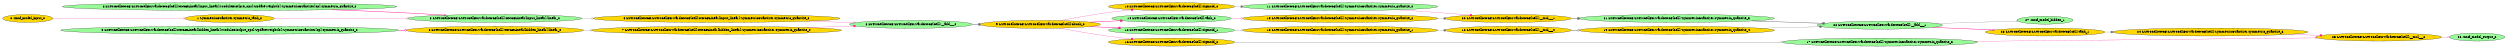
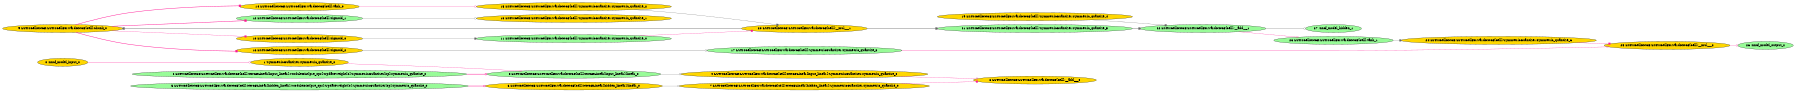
node "1 SymmetricQuantizer/symmetric_tanh_0": label "1 SymmetricQuantizer/symmetric_tanh_0" -> "1 SymmetricQuantizer/symmetric_quantize_0"
node "14 LSTMCellNNCF/LSTMCellForwardNNCF[cell]/tanh_0": fillcolor palegreen -> gold
node "8 LSTMCellNNCF/LSTMCellForwardNNCF[cell]/__add___0": fillcolor palegreen -> gold
edge "8 LSTMCellNNCF/LSTMCellForwardNNCF[cell]/__add___0" -> "9 LSTMCellNNCF/LSTMCellForwardNNCF[cell]/chunk_0": now "20 LSTMCellNNCF/LSTMCellForwardNNCF[cell]/__mul___1" -> "9 LSTMCellNNCF/LSTMCellForwardNNCF[cell]/chunk_0"
edge "22 LSTMCellNNCF/LSTMCellForwardNNCF[cell]/__add___1" -> "23 LSTMCellNNCF/LSTMCellForwardNNCF[cell]/tanh_1": style bold -> solid
node "18 LSTMCellNNCF/LSTMCellForwardNNCF[cell]/__mul___0": removed
node "23 LSTMCellNNCF/LSTMCellForwardNNCF[cell]/tanh_1": fillcolor gold -> palegreen
edge "9 LSTMCellNNCF/LSTMCellForwardNNCF[cell]/chunk_0" -> "16 LSTMCellNNCF/LSTMCellForwardNNCF[cell]/sigmoid_2": style solid -> bold
